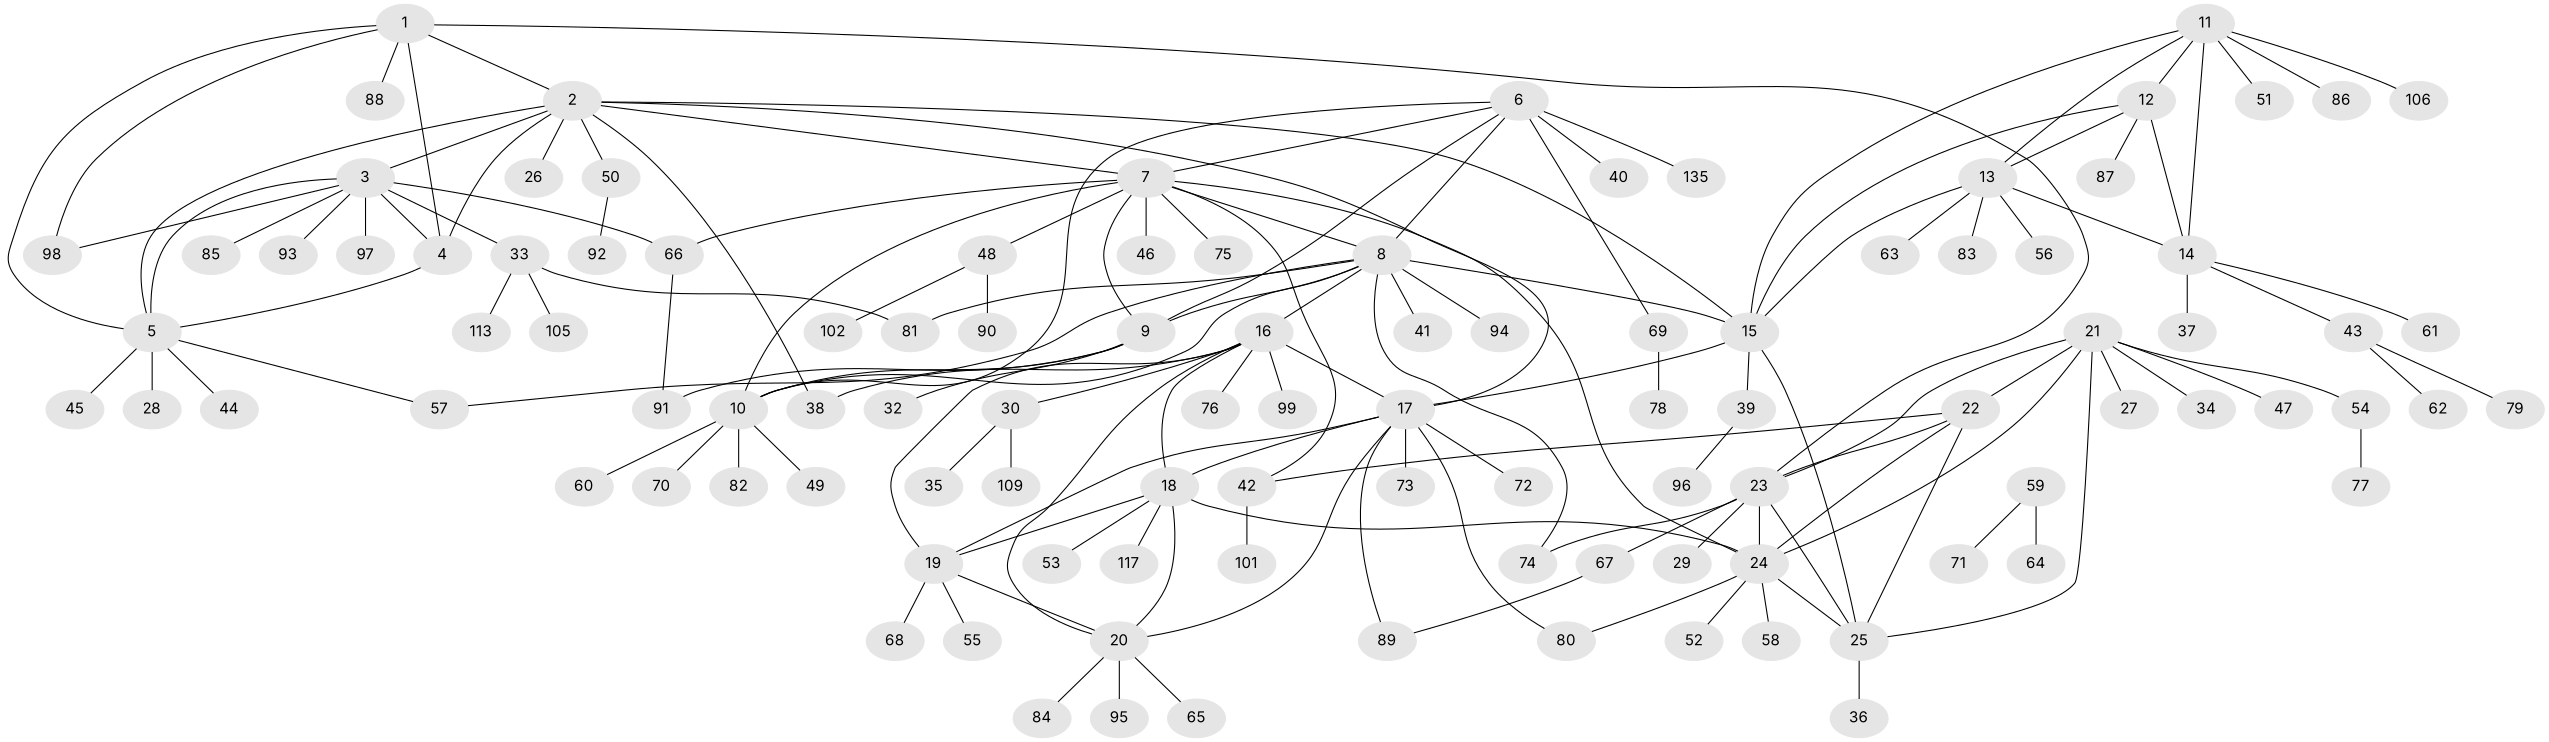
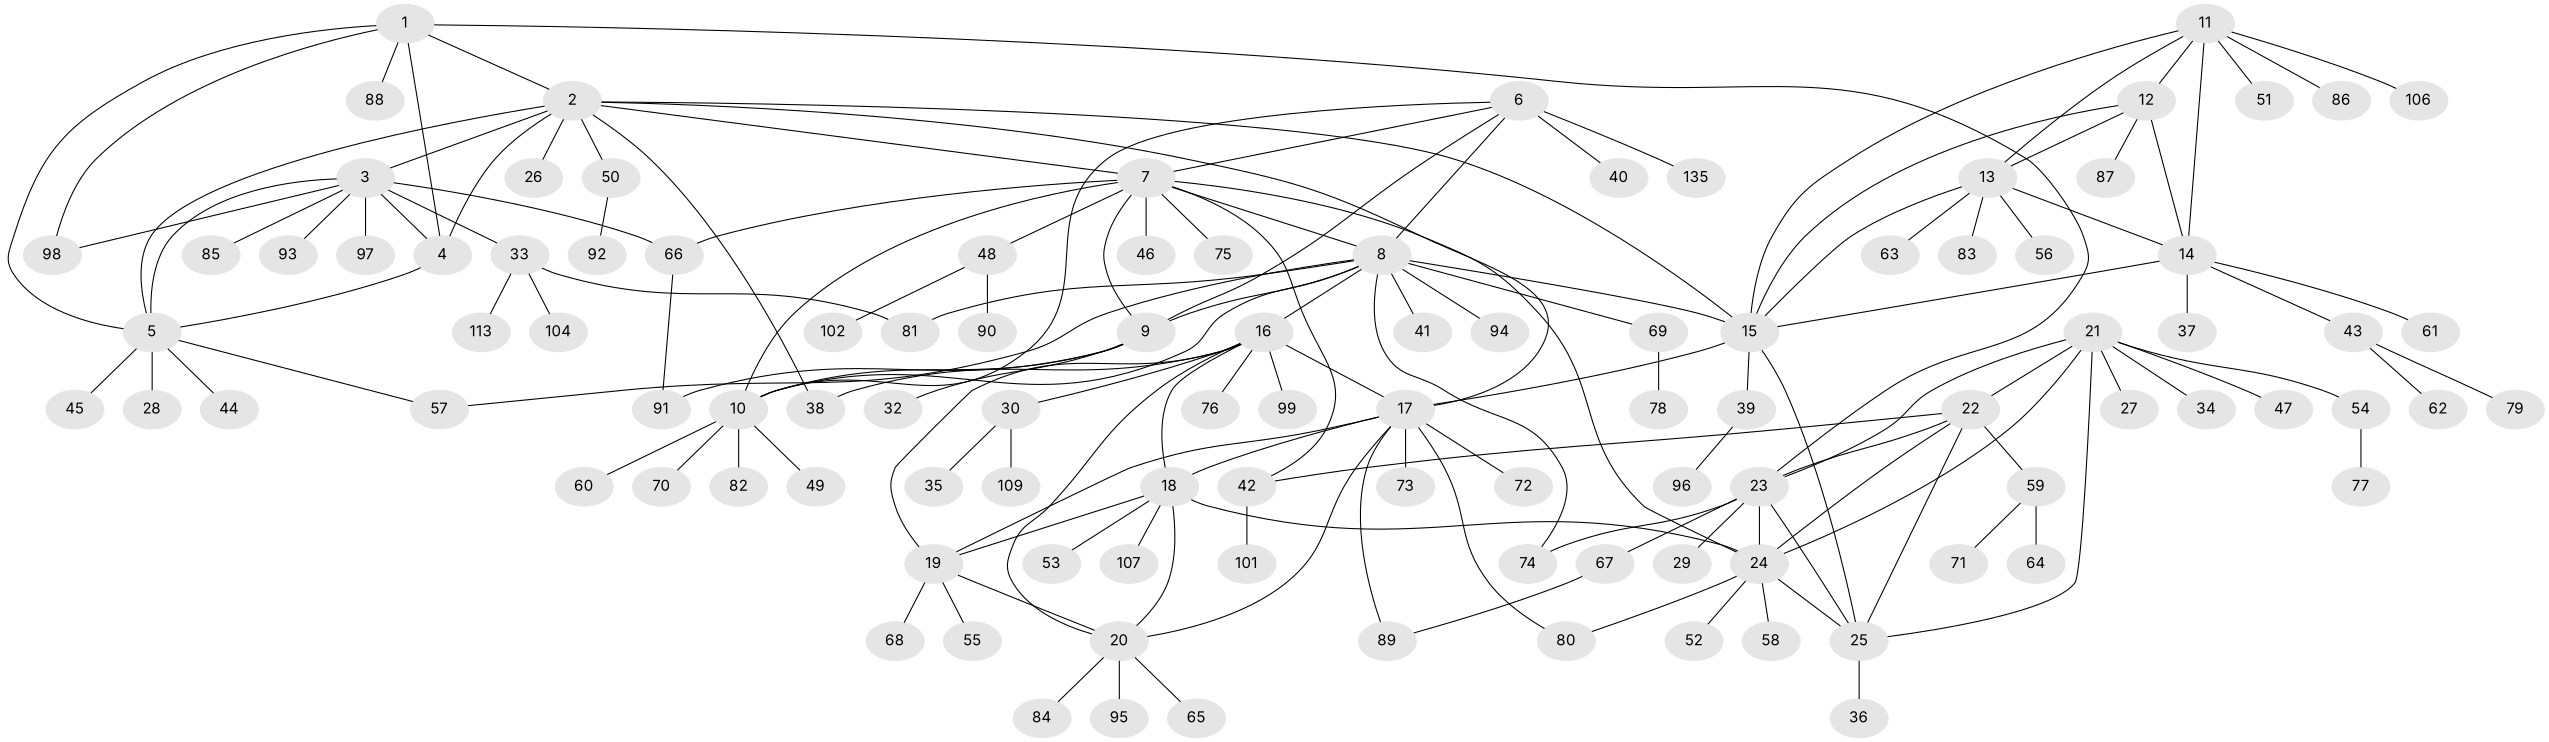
edge "6" -- "69": now "8" -- "69"
edge "14" -- "15": added
node "105": label "105" -> "104"
edge "22" -- "59": added
node "117": label "117" -> "107"
